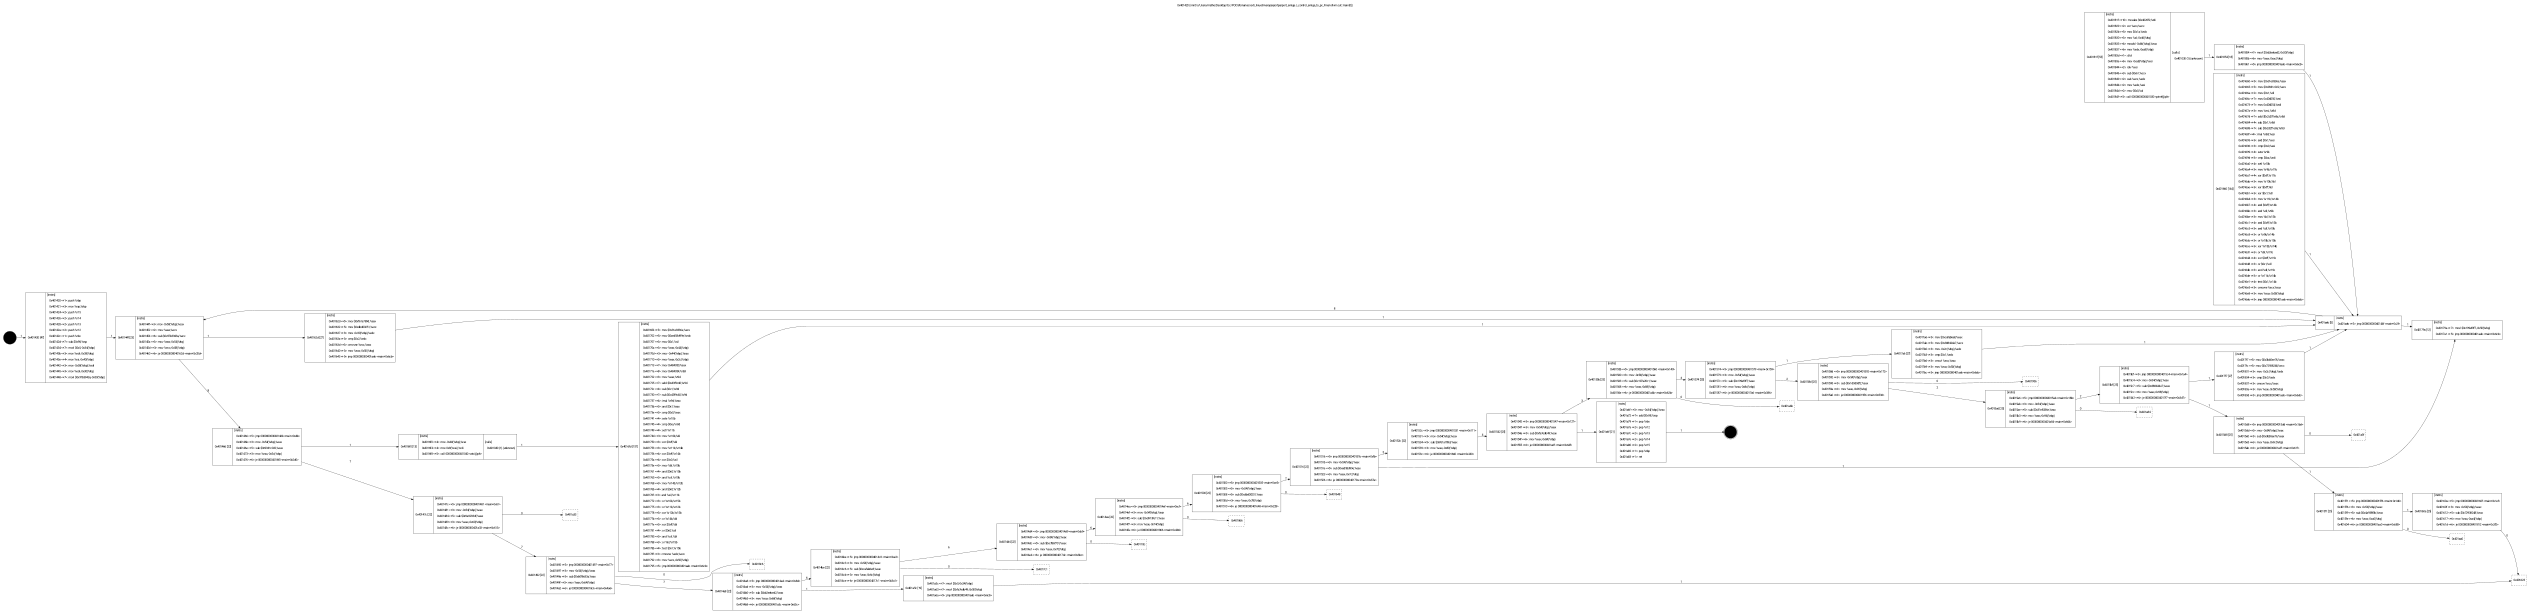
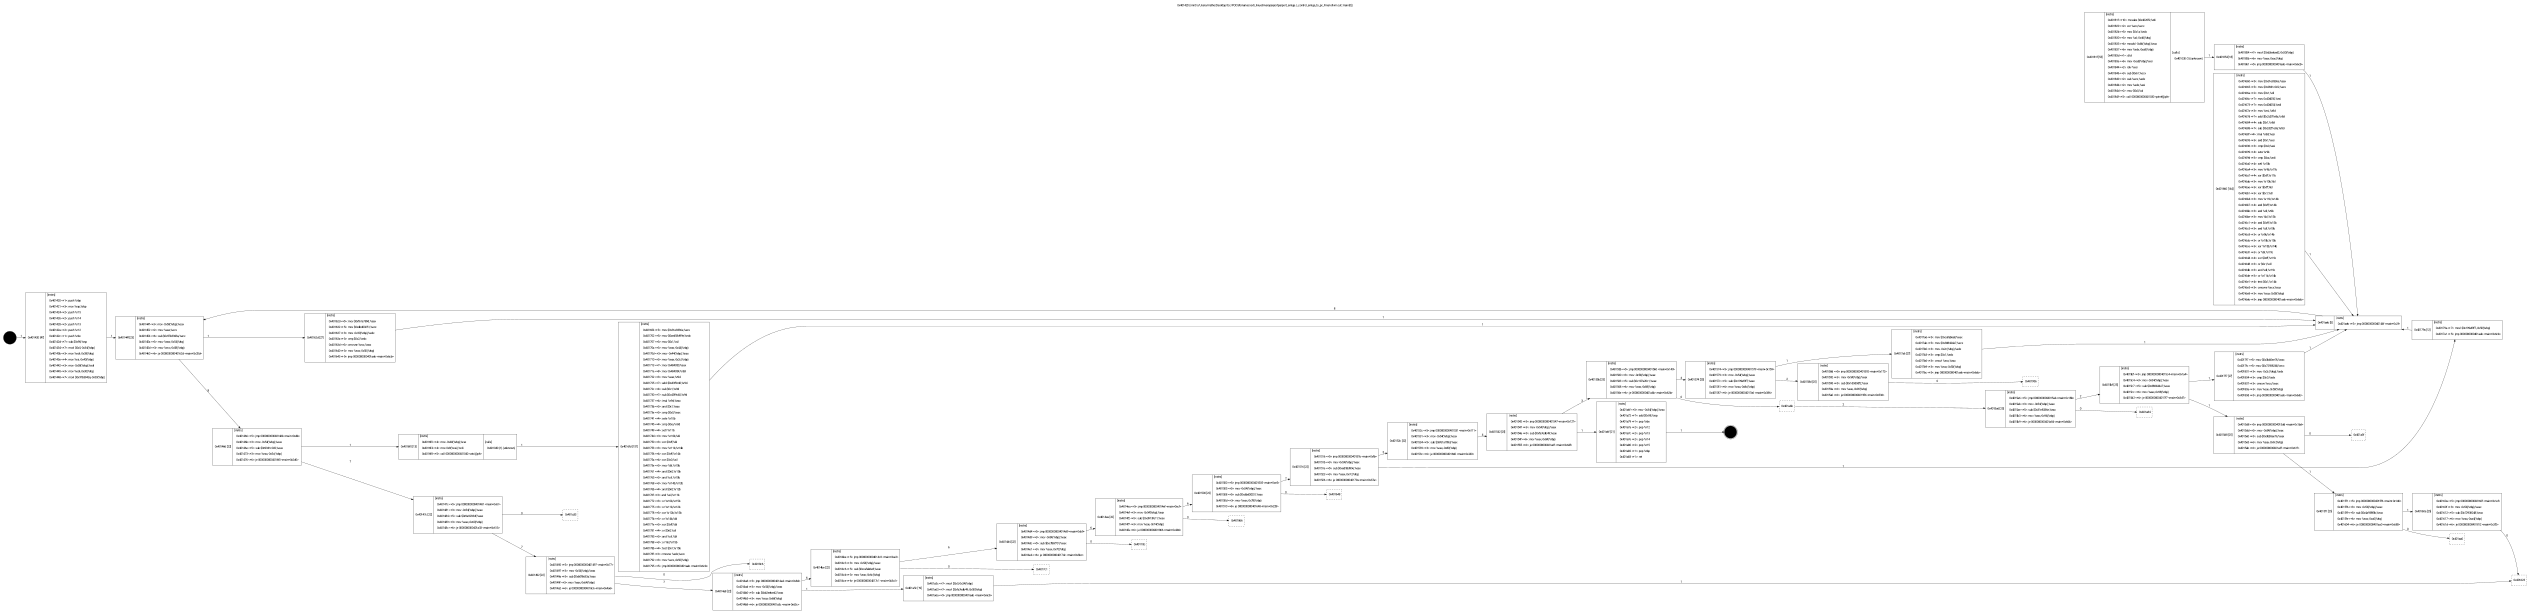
edge "0x401aeb [5]" -> "0x40179a [12]": reversed
edge "0x40158d [25]" -> "0x4015a6 [25]": now "0x401a4b" -> "0x4015a6 [25]"
